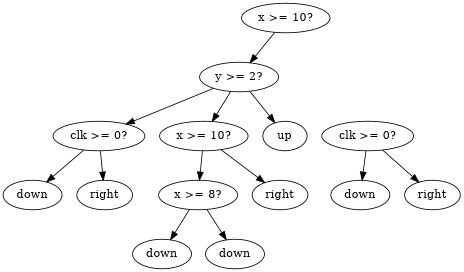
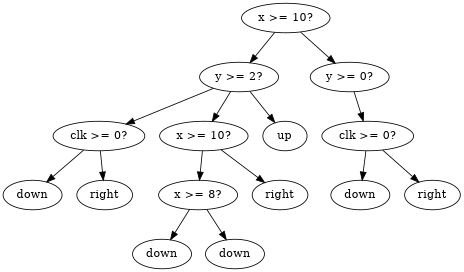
node "y >= 0?": added
